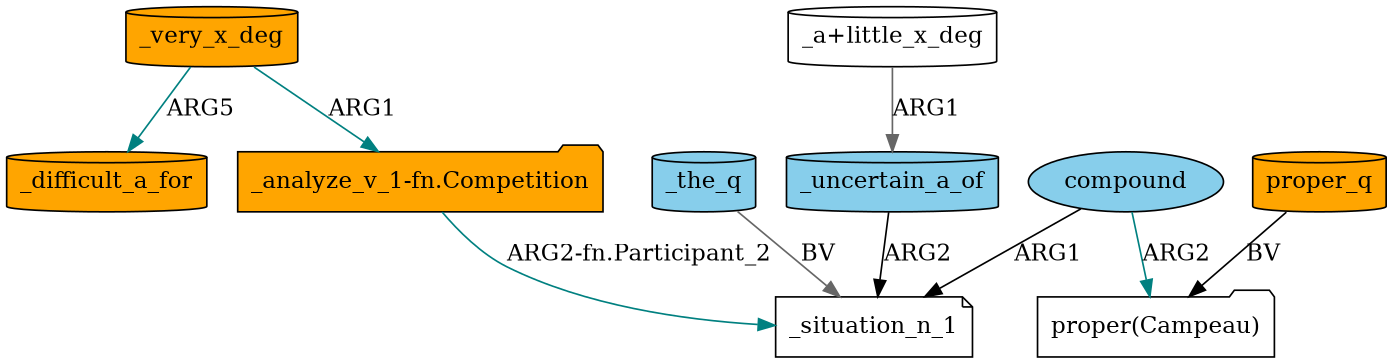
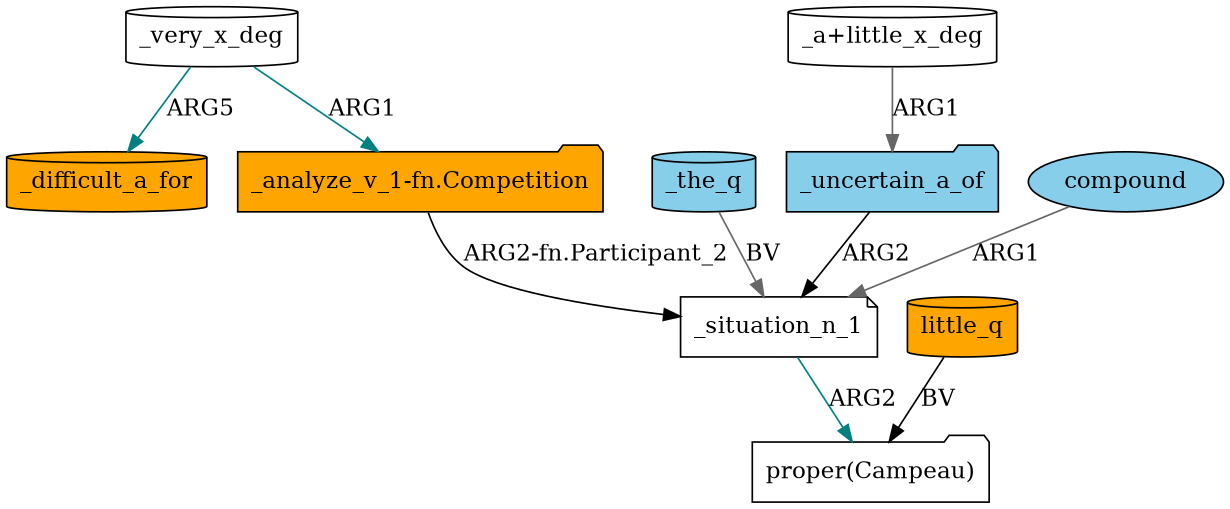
node "_very_x_deg": fillcolor orange -> white
node "_uncertain_a_of": shape cylinder -> folder
node "proper_q": label "proper_q" -> "little_q"
edge "compound" -> "proper(Campeau)": now "_situation_n_1" -> "proper(Campeau)"
edge "compound" -> "_situation_n_1": color black -> gray40
edge "_analyze_v_1-fn.Competition" -> "_situation_n_1": color teal -> black
